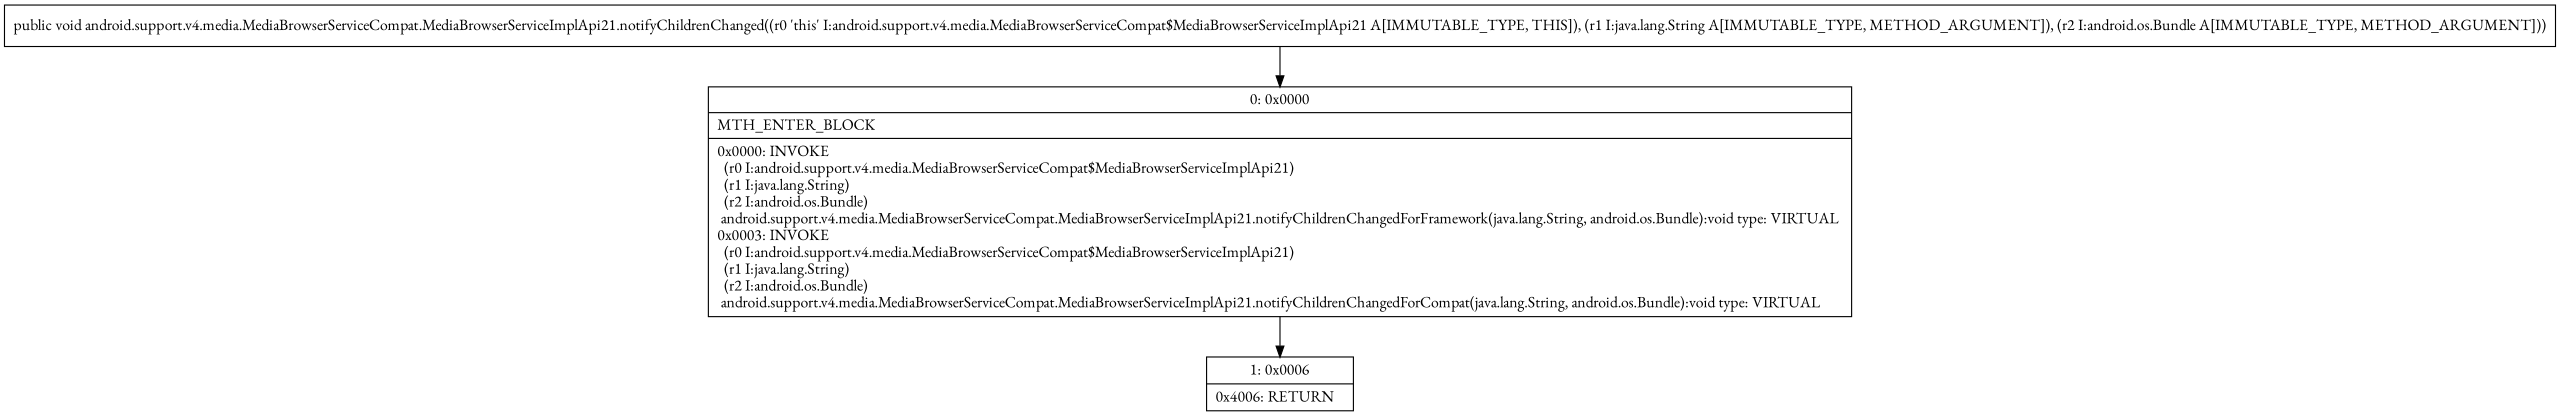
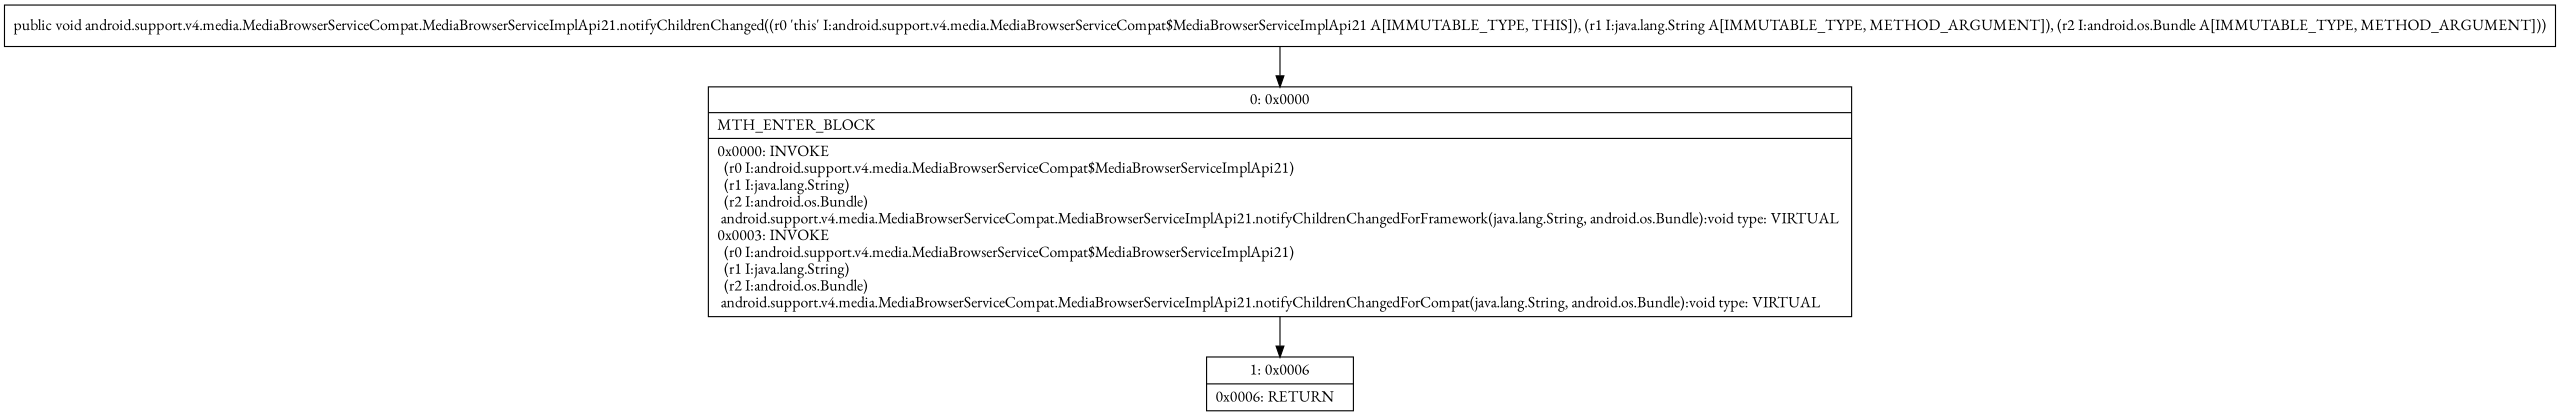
node "1: 0x0006": text "0x4006: RETURN" -> "0x0006: RETURN"
